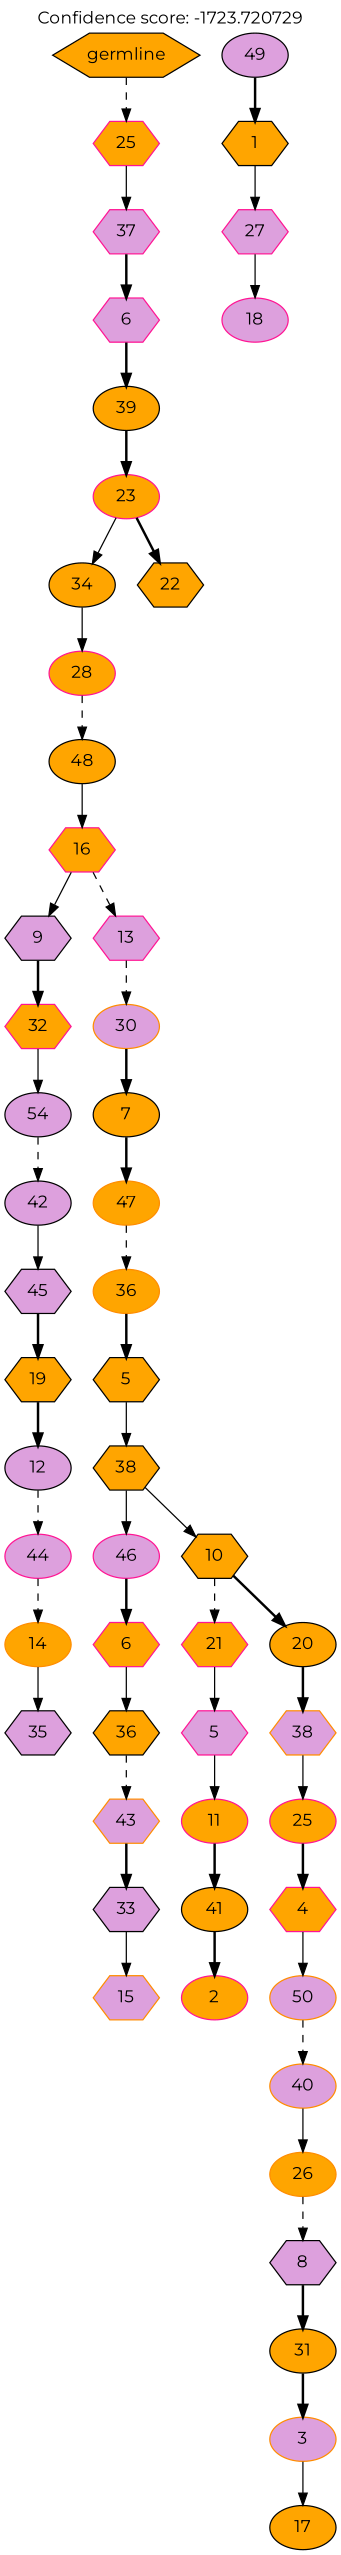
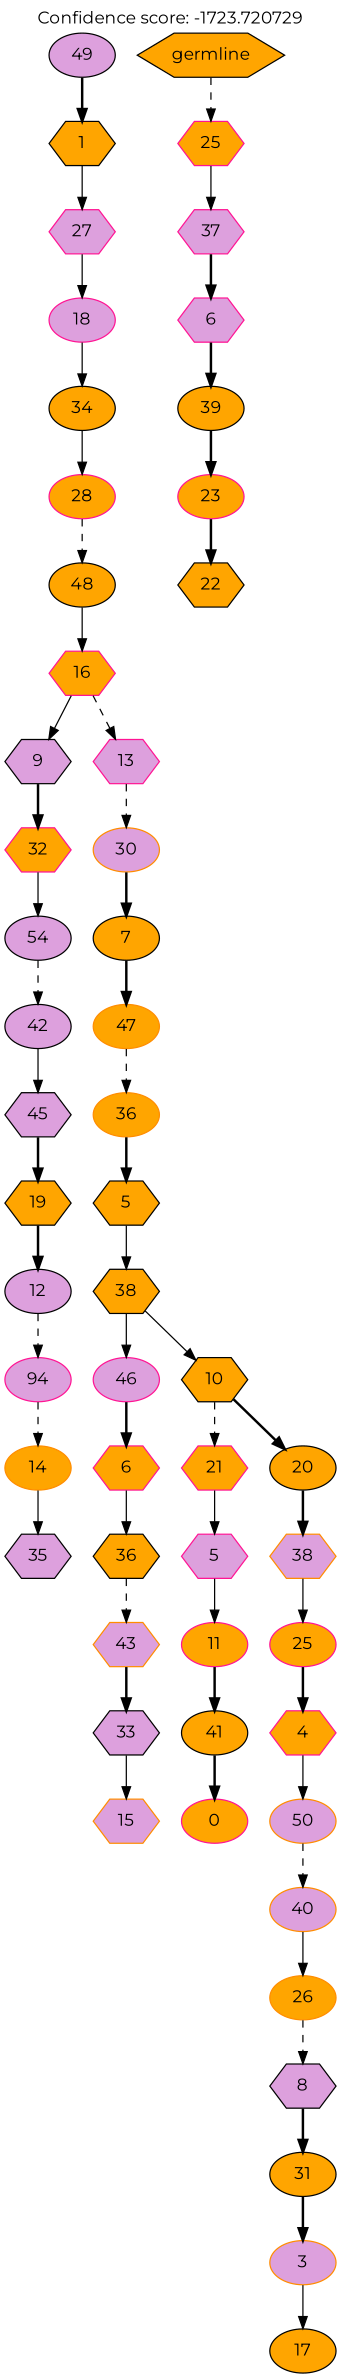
edge "23" -> "34": now "18" -> "34"
node "44": label "44" -> "94"
node "2": label "2" -> "0"
